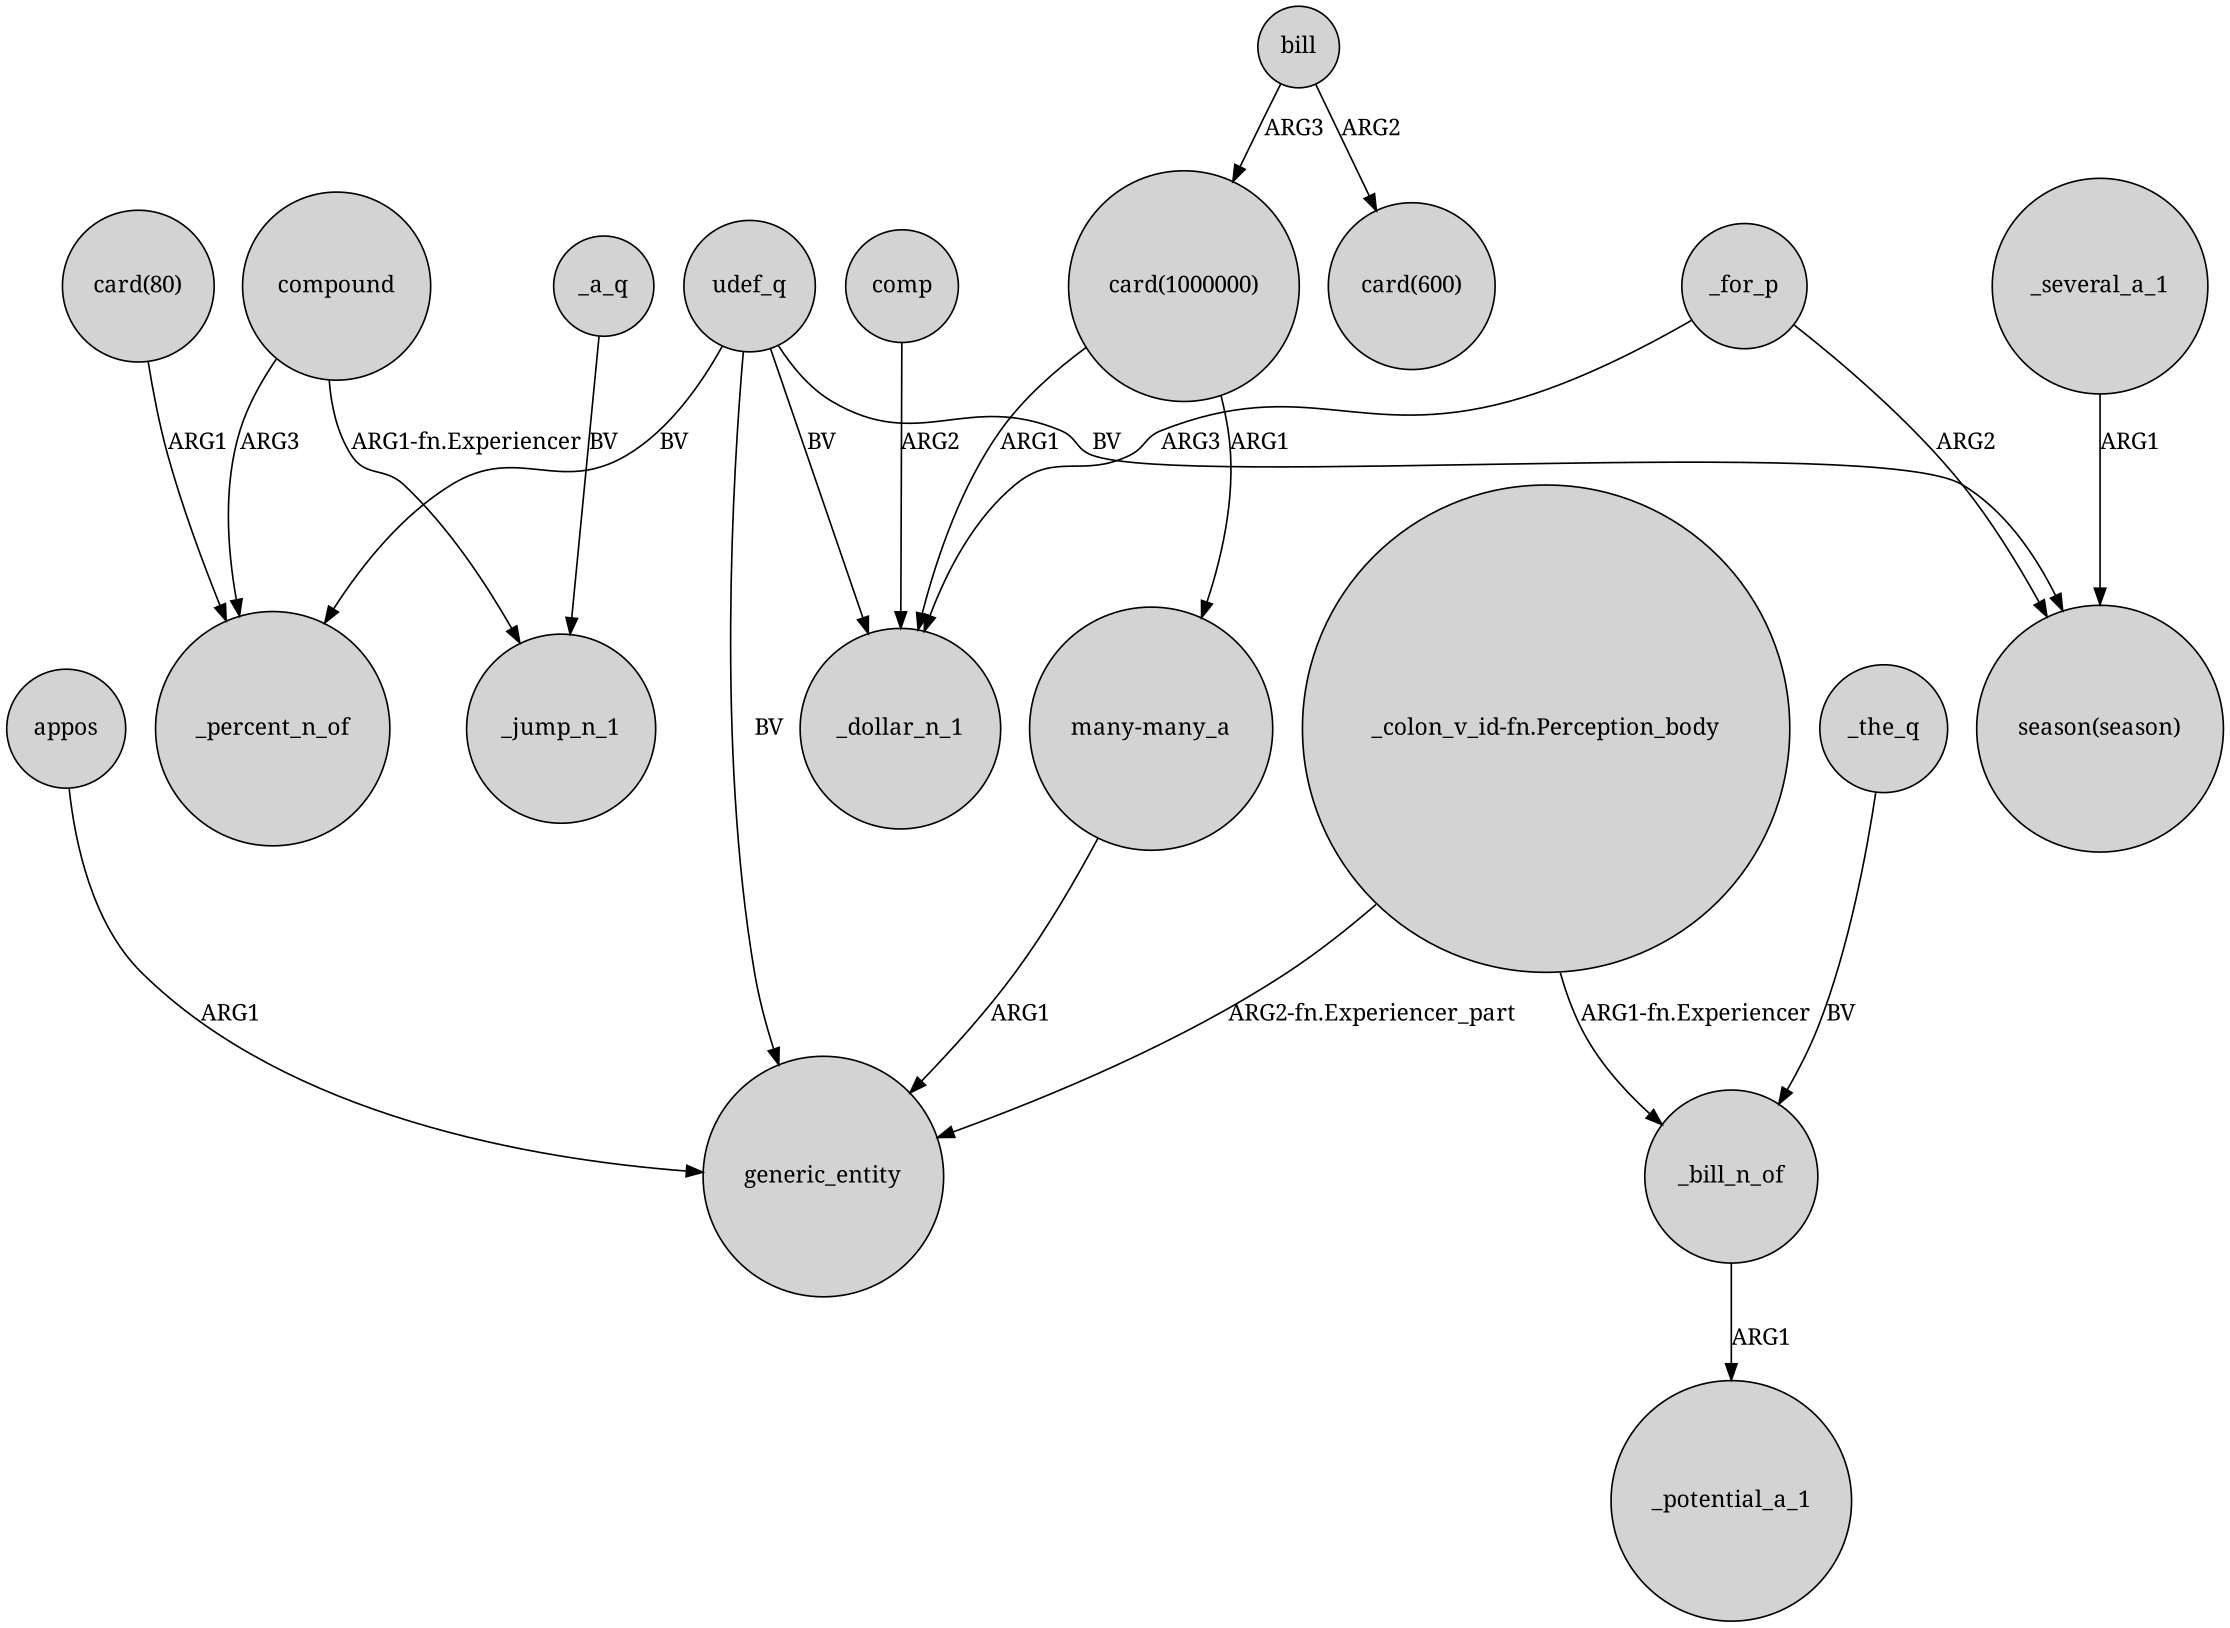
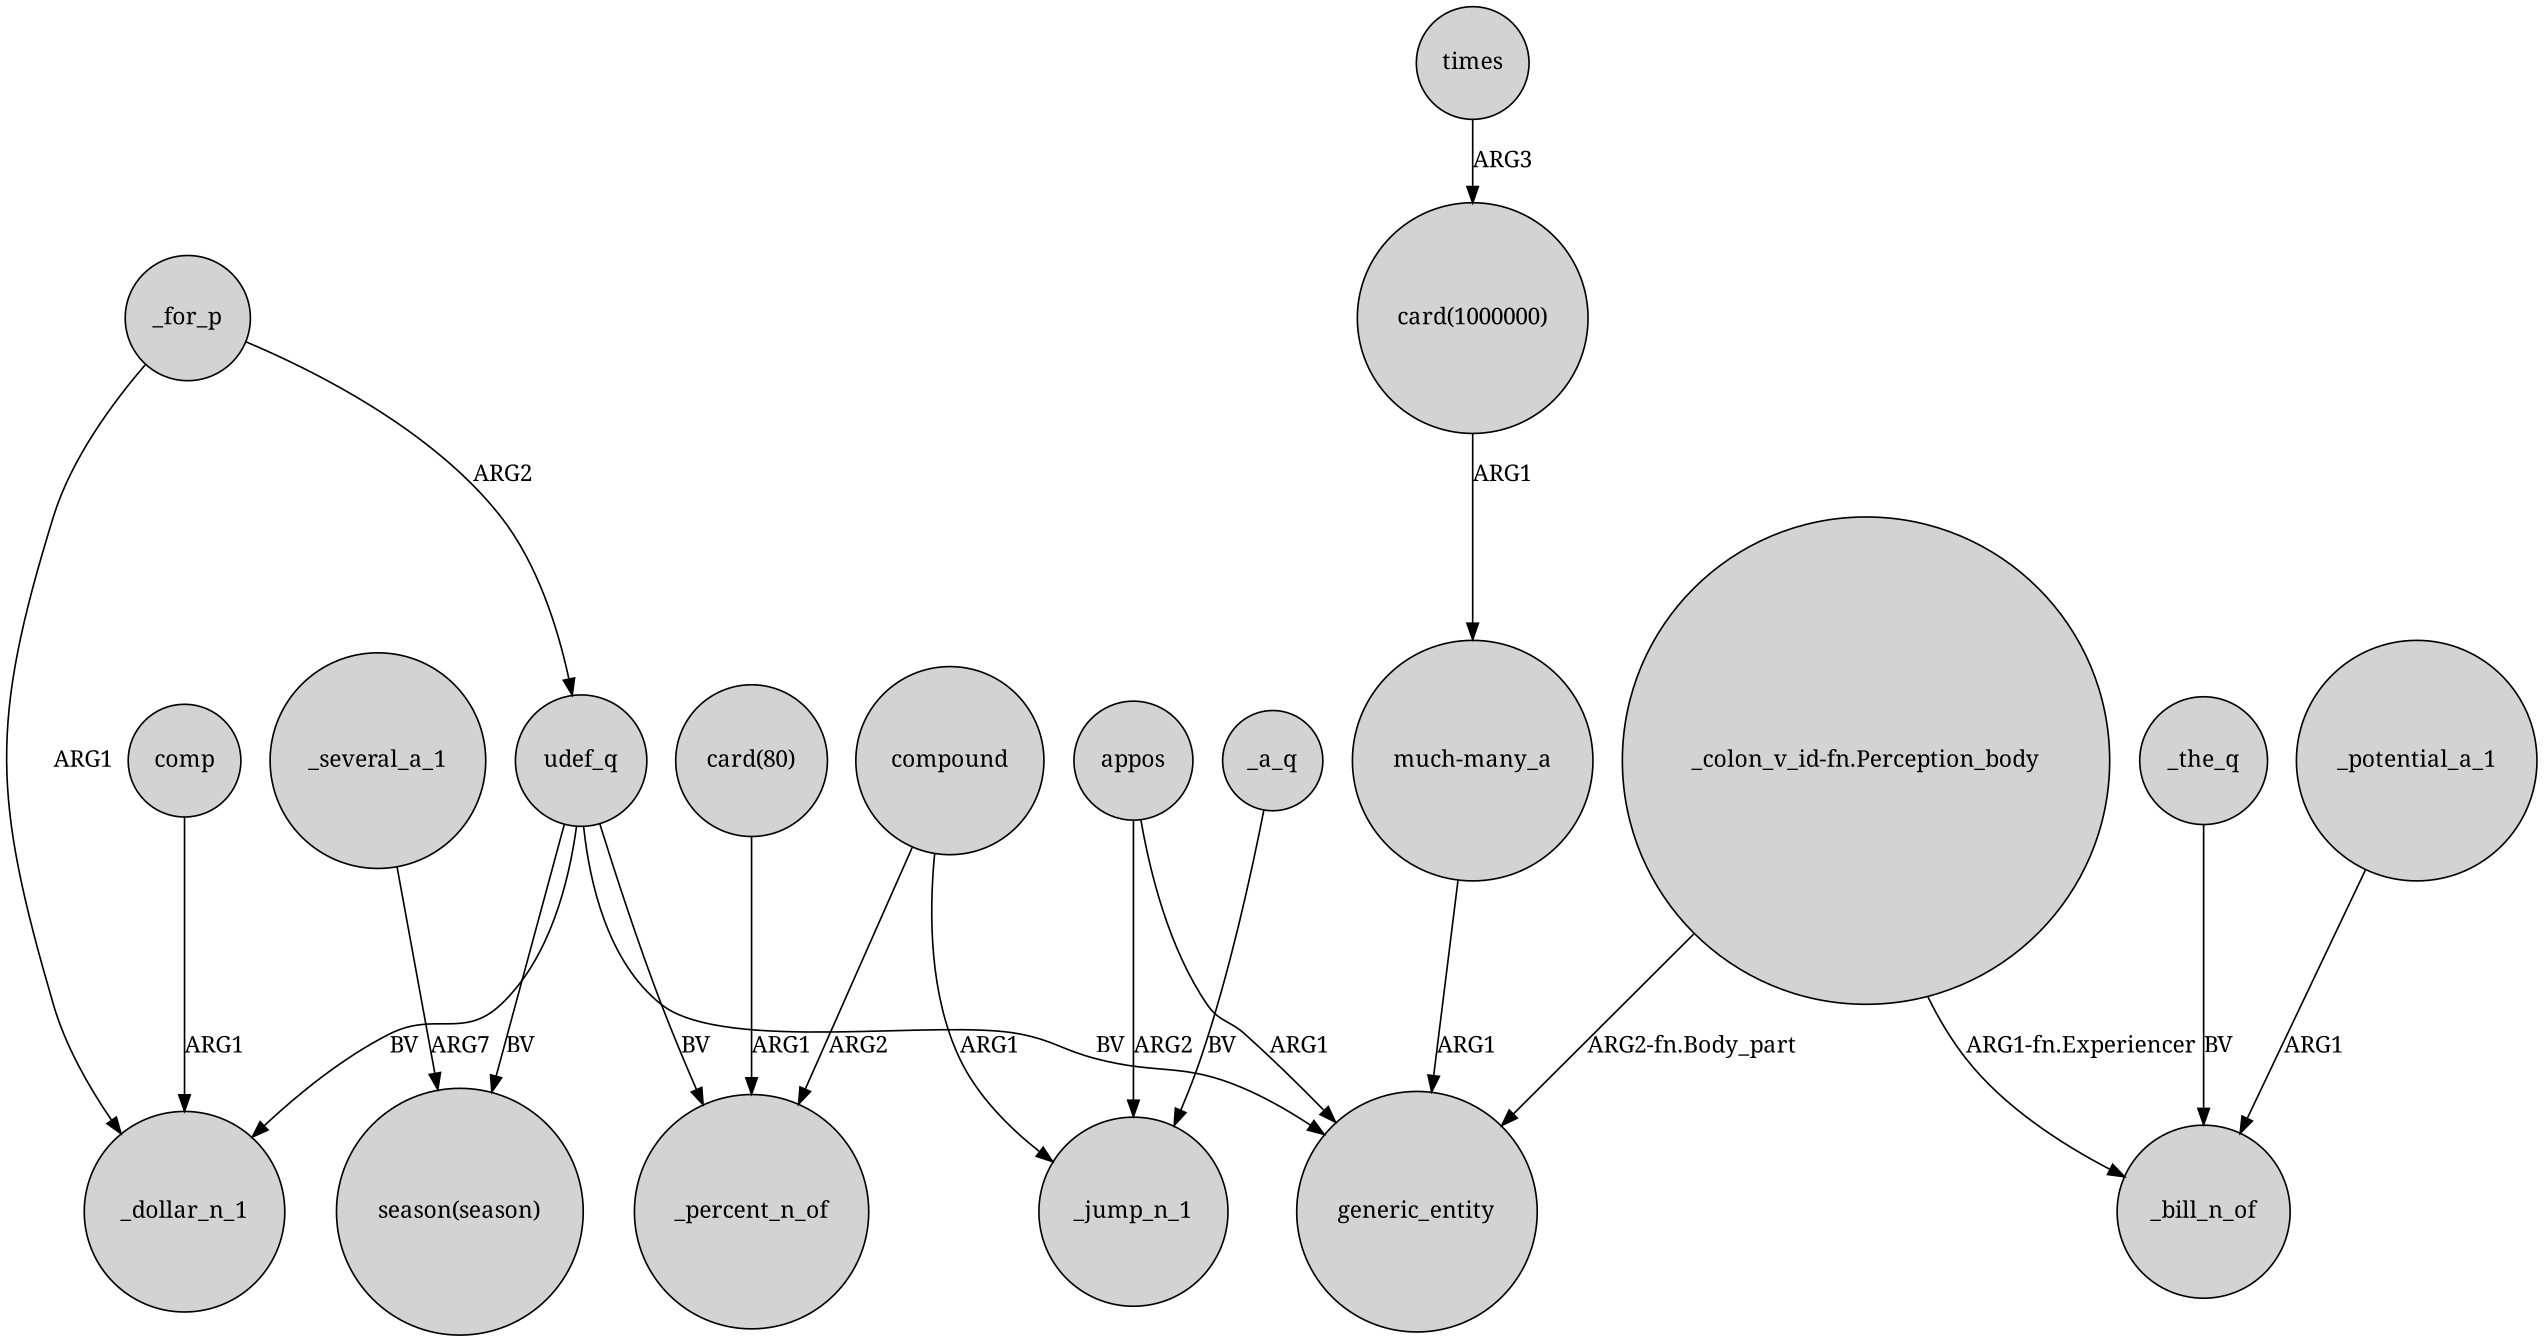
node "bill": label "bill" -> "times"
node "card(600)": removed
edge "compound" -> "_percent_n_of": label "ARG3" -> "ARG2"
edge "compound" -> "_jump_n_1": label "ARG1-fn.Experiencer" -> "ARG1"
edge "comp" -> "_dollar_n_1": label "ARG2" -> "ARG1"
edge "_for_p" -> "_dollar_n_1": label "ARG3" -> "ARG1"
edge "_several_a_1" -> "season(season)": label "ARG1" -> "ARG7"
edge "_for_p" -> "season(season)": now "_for_p" -> "udef_q"
edge "card(1000000)" -> "_dollar_n_1": removed, label "ARG1"
node "many-many_a": label "many-many_a" -> "much-many_a"
edge "appos" -> "_jump_n_1": added, label "ARG2"
edge "_colon_v_id-fn.Perception_body" -> "generic_entity": label "ARG2-fn.Experiencer_part" -> "ARG2-fn.Body_part"
edge "_bill_n_of" -> "_potential_a_1": reversed
